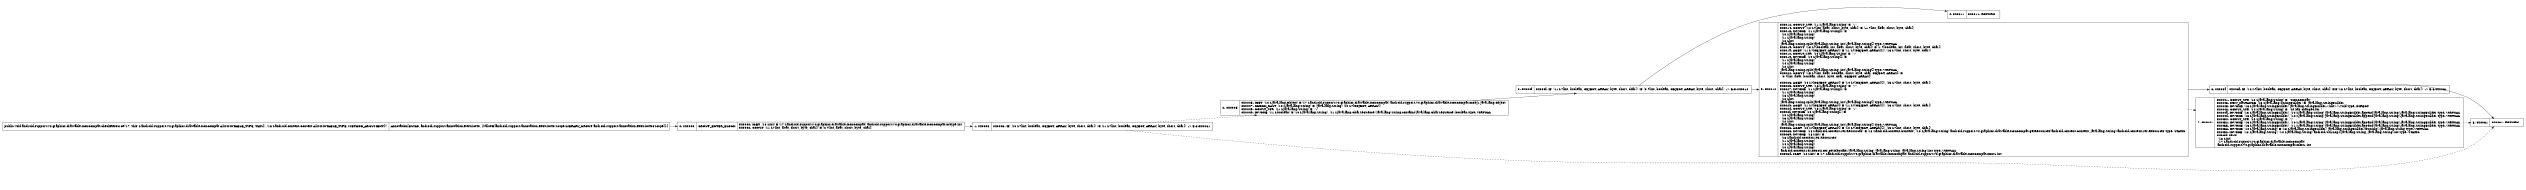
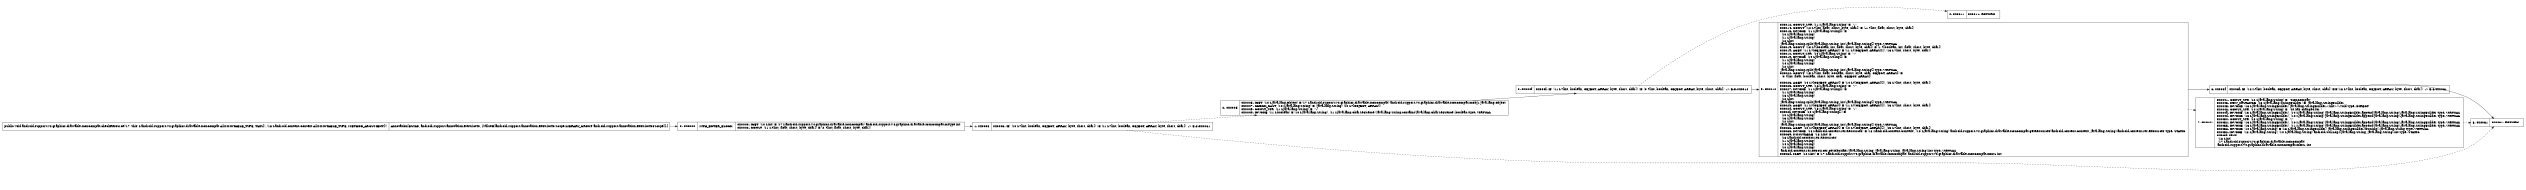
edge "3: 0x000f" -> "4: 0x0011": style solid -> dashed
node "0: 0x0000": text "GROUP_ENTER_BLOCK" -> "MTH_ENTER_BLOCK"
node "5: 0x0012": text "0x0039: INVOKE  (r8 I:int) =" -> "0x0039: IMMUTABLE  (r8 I:int) ="
